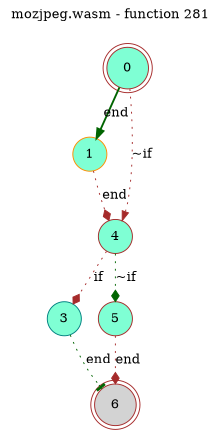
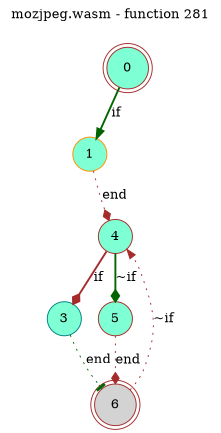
edge "0" -> "1": label "end" -> "if"
edge "0" -> "4": now "6" -> "4"
edge "4" -> "5": style dotted -> bold
edge "4" -> "3": style dotted -> bold
